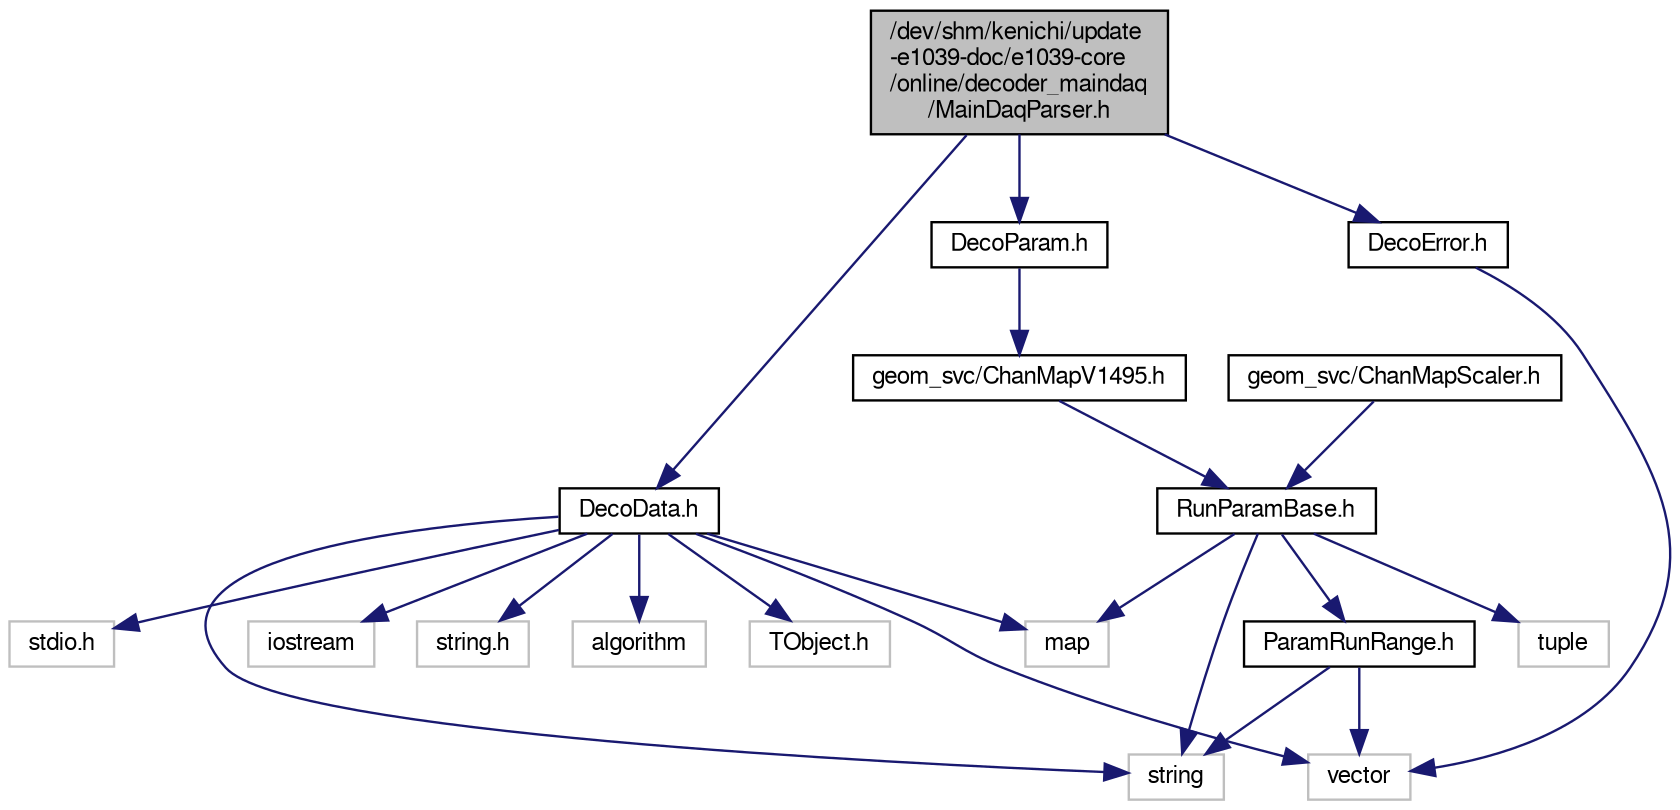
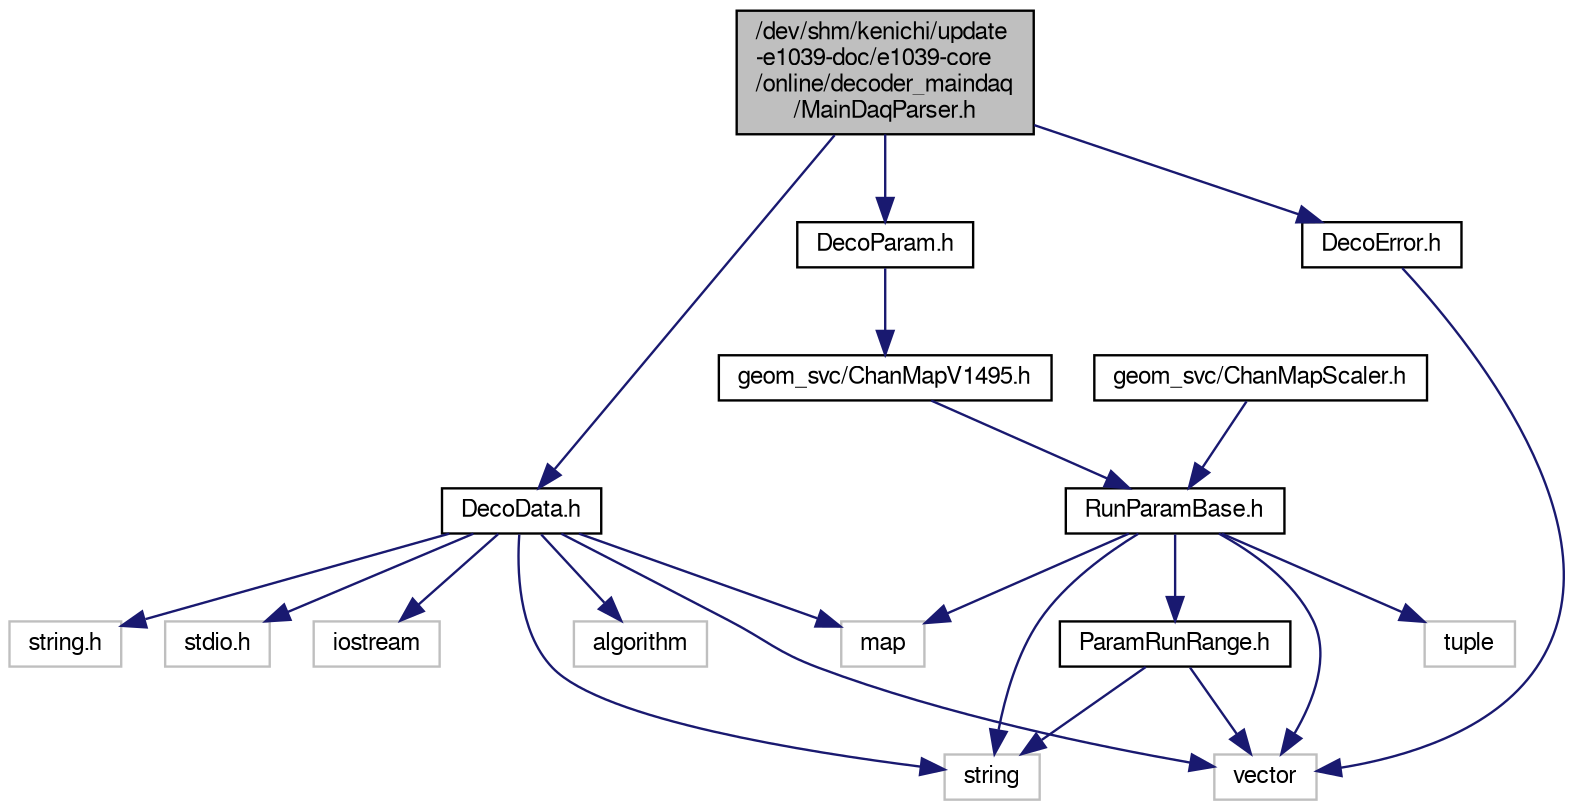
edge "RunParamBase.h" -> "vector": added
node "TObject.h": removed
